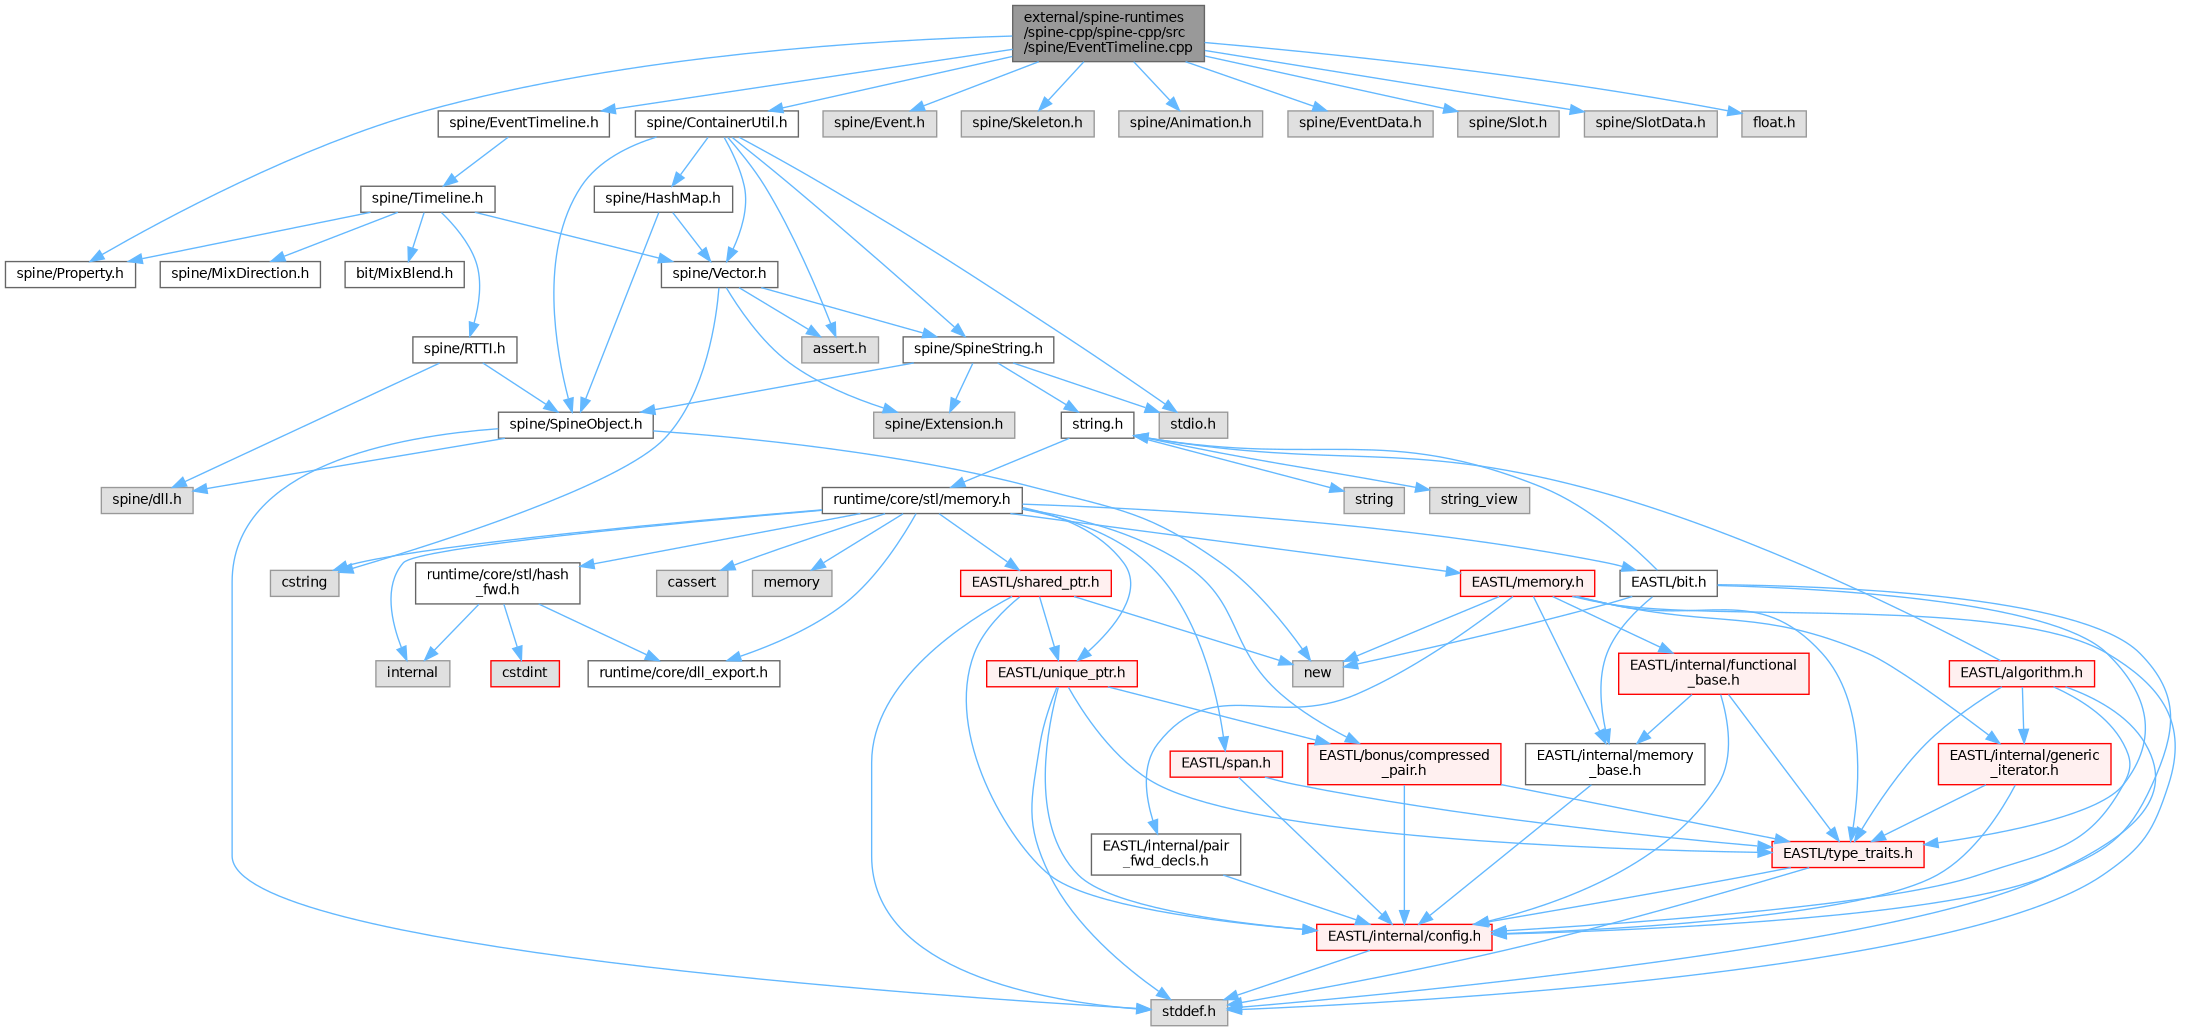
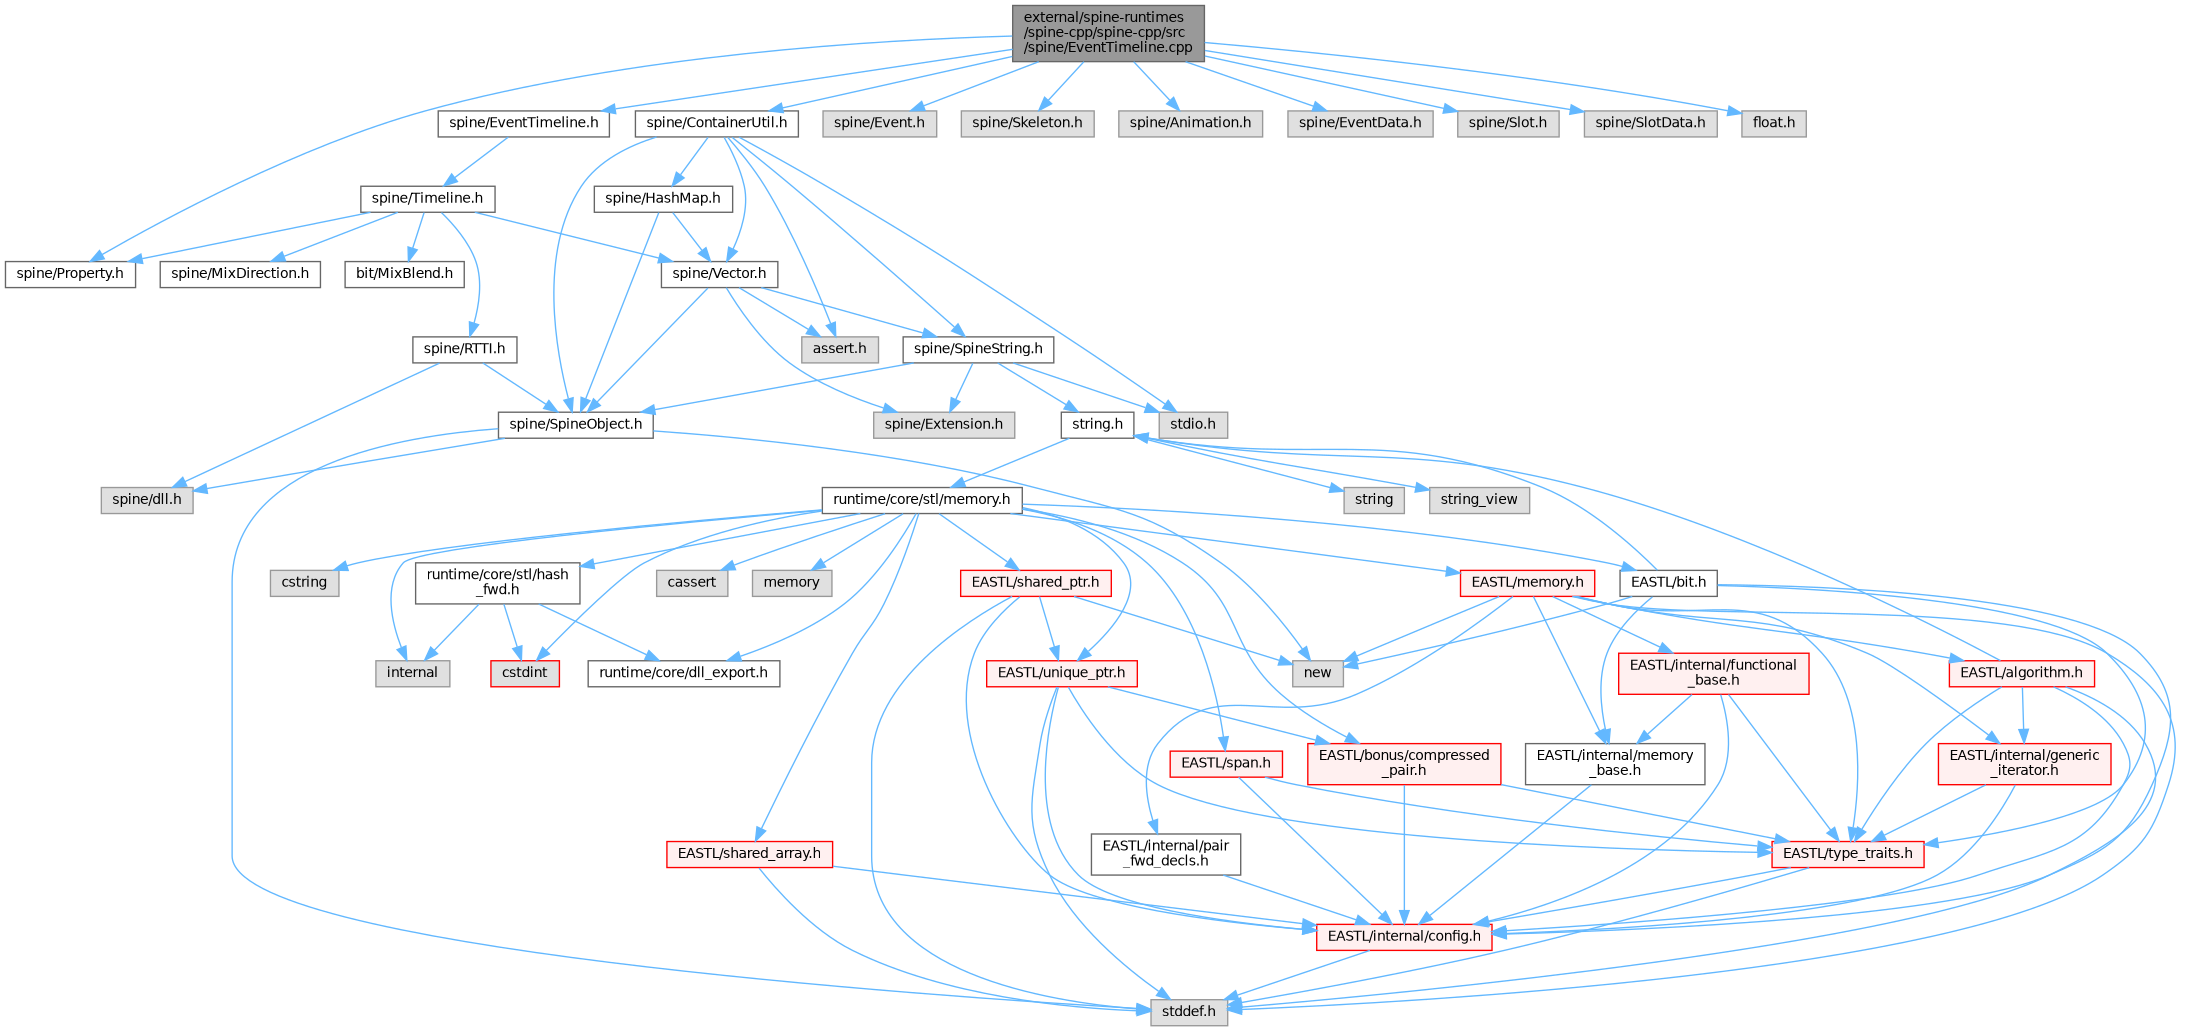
edge "spine/Vector.h" -> "cstring": now "spine/Vector.h" -> "spine/SpineObject.h"
edge "runtime/core/stl/memory.h" -> "cstdint": added
edge "EASTL/memory.h" -> "EASTL/algorithm.h": added
node "EASTL/shared_array.h": added
